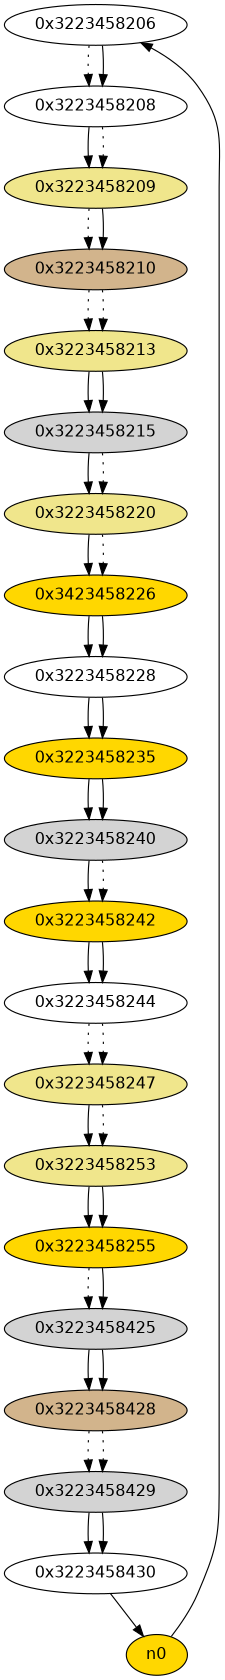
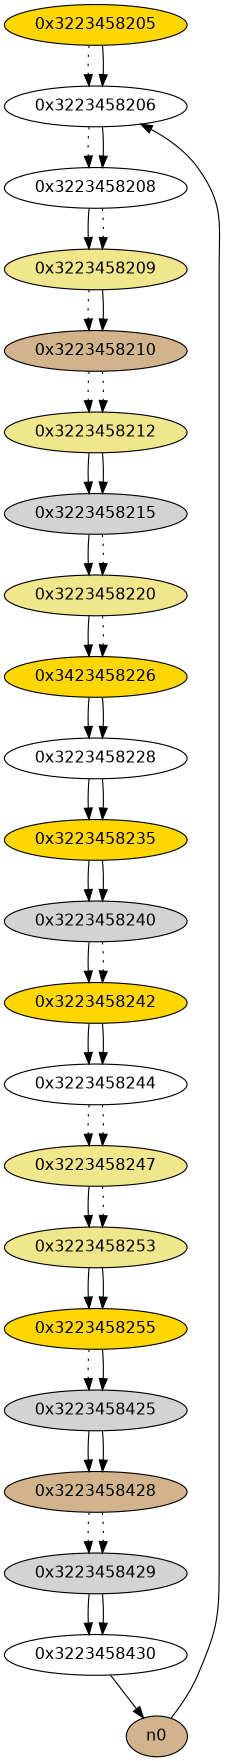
node "0x3223458205": added
node "0x3223458213": label "0x3223458213" -> "0x3223458212"
node "n0": fillcolor gold -> tan
